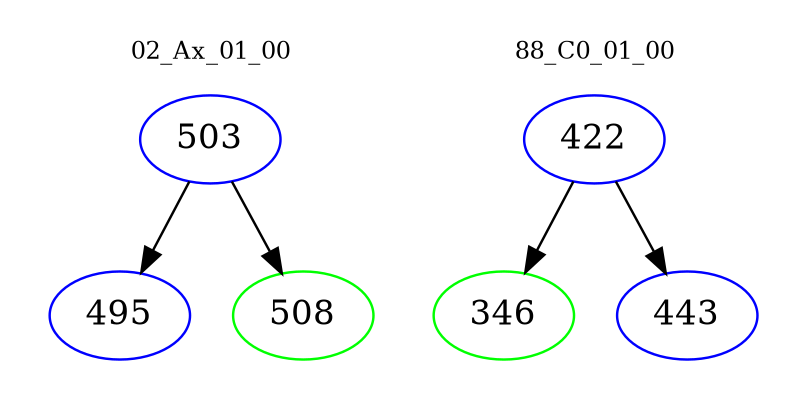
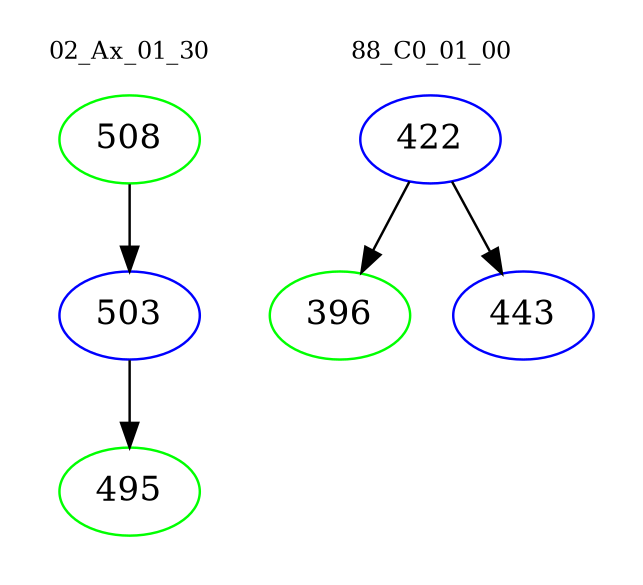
cluster "02_Ax_01_00": label "02_Ax_01_00" -> "02_Ax_01_30"
edge "503" -> "508": reversed
node "495": color blue -> green
node "346": label "346" -> "396"
